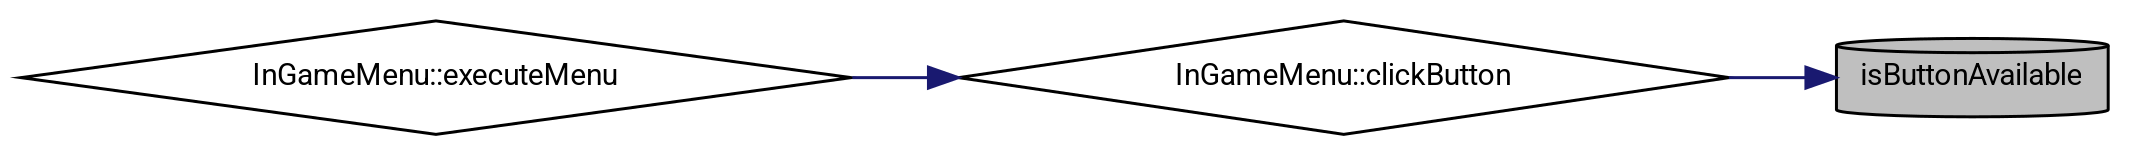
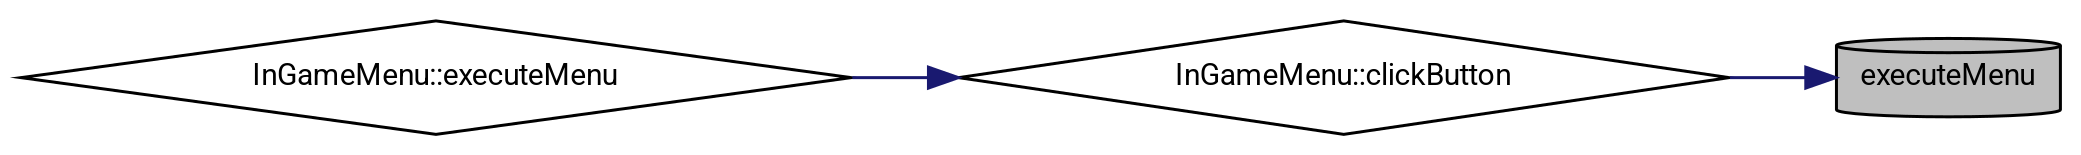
node "isButtonAvailable": label "isButtonAvailable" -> "executeMenu"
